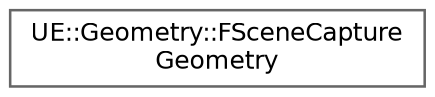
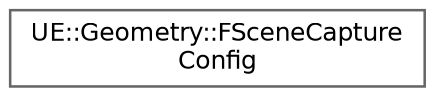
node "UE::Geometry::FSceneCapture Geometry": label "UE::Geometry::FSceneCapture Geometry" -> "UE::Geometry::FSceneCapture Config"
